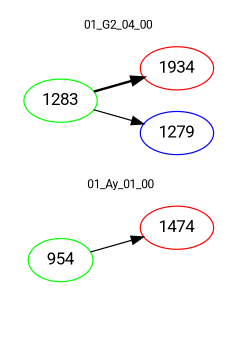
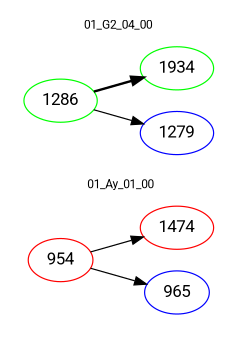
node "1934": color red -> green
node "1283": label "1283" -> "1286"
node "954": color green -> red
node "965": added
